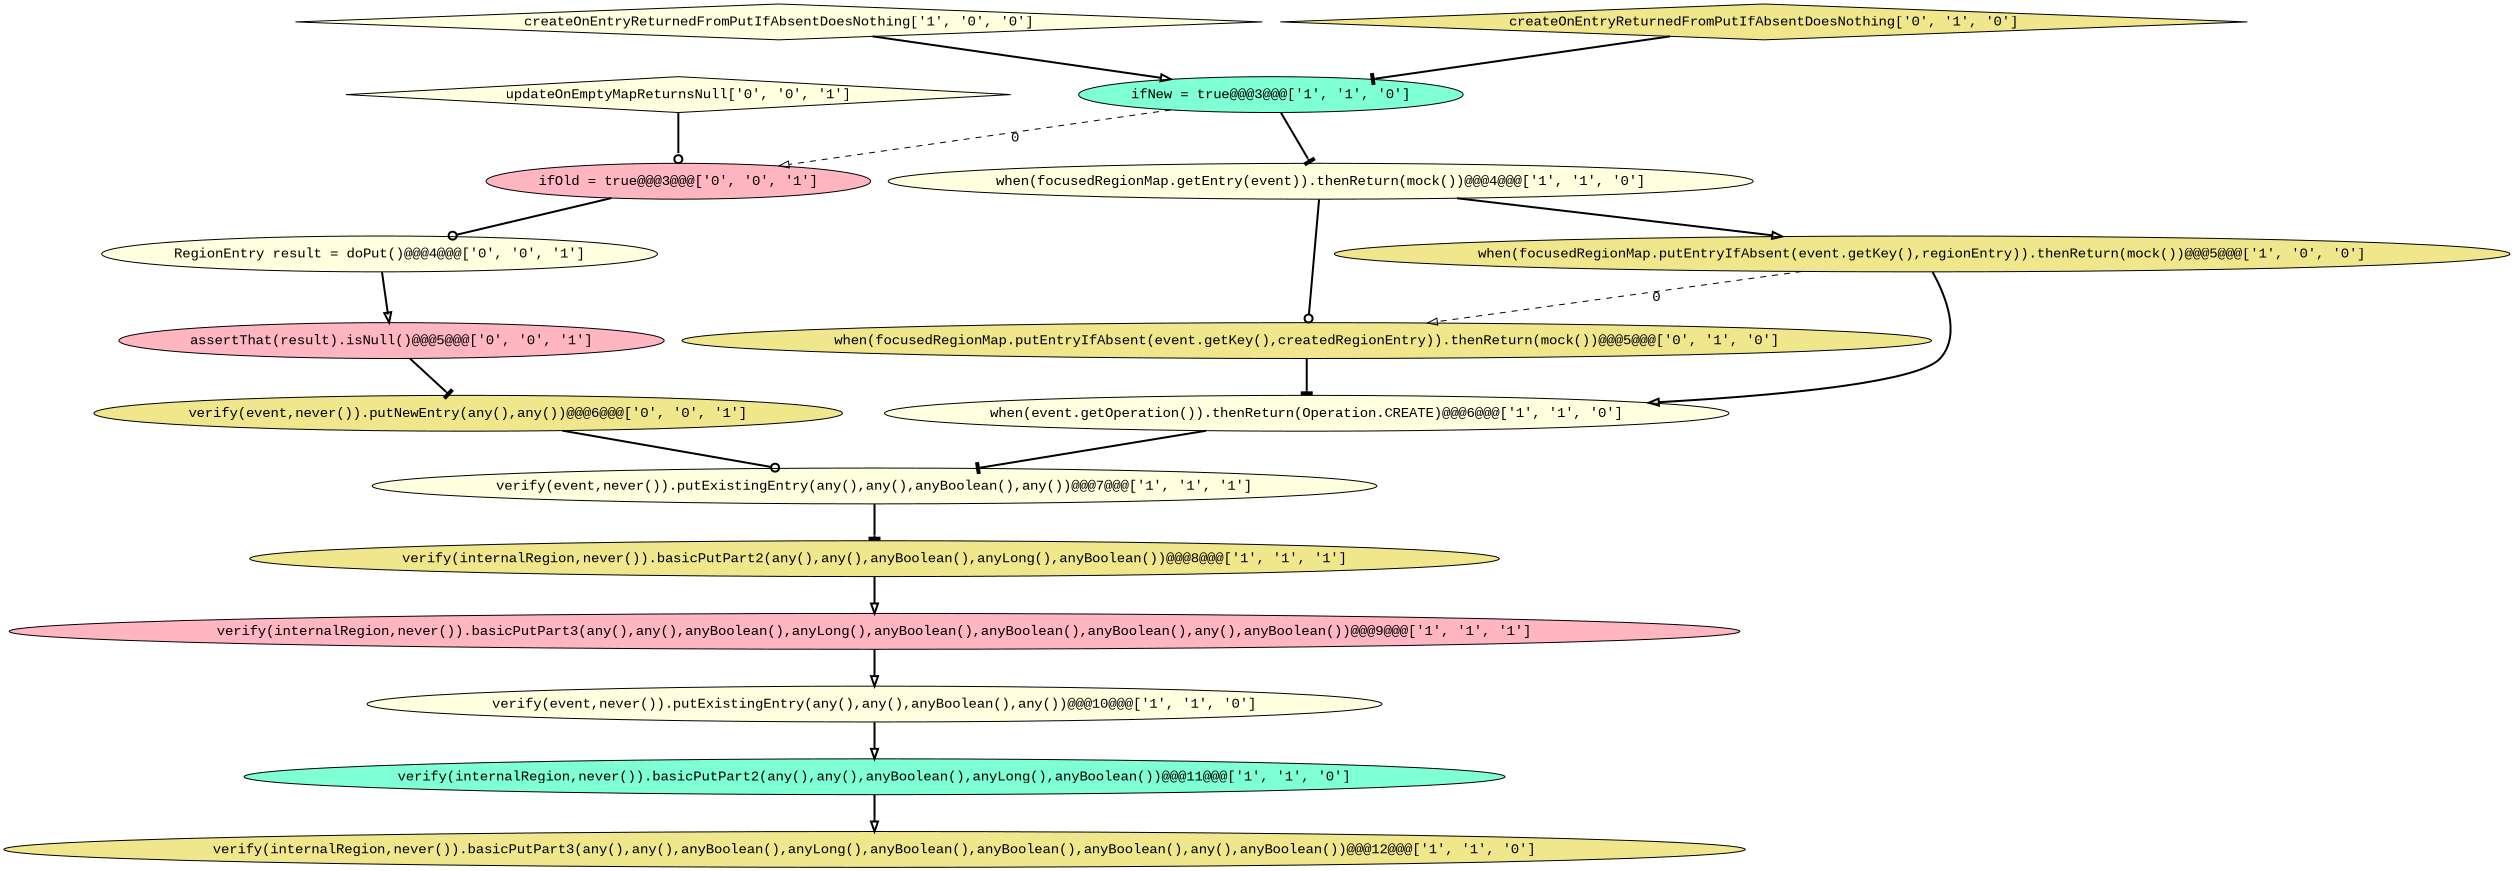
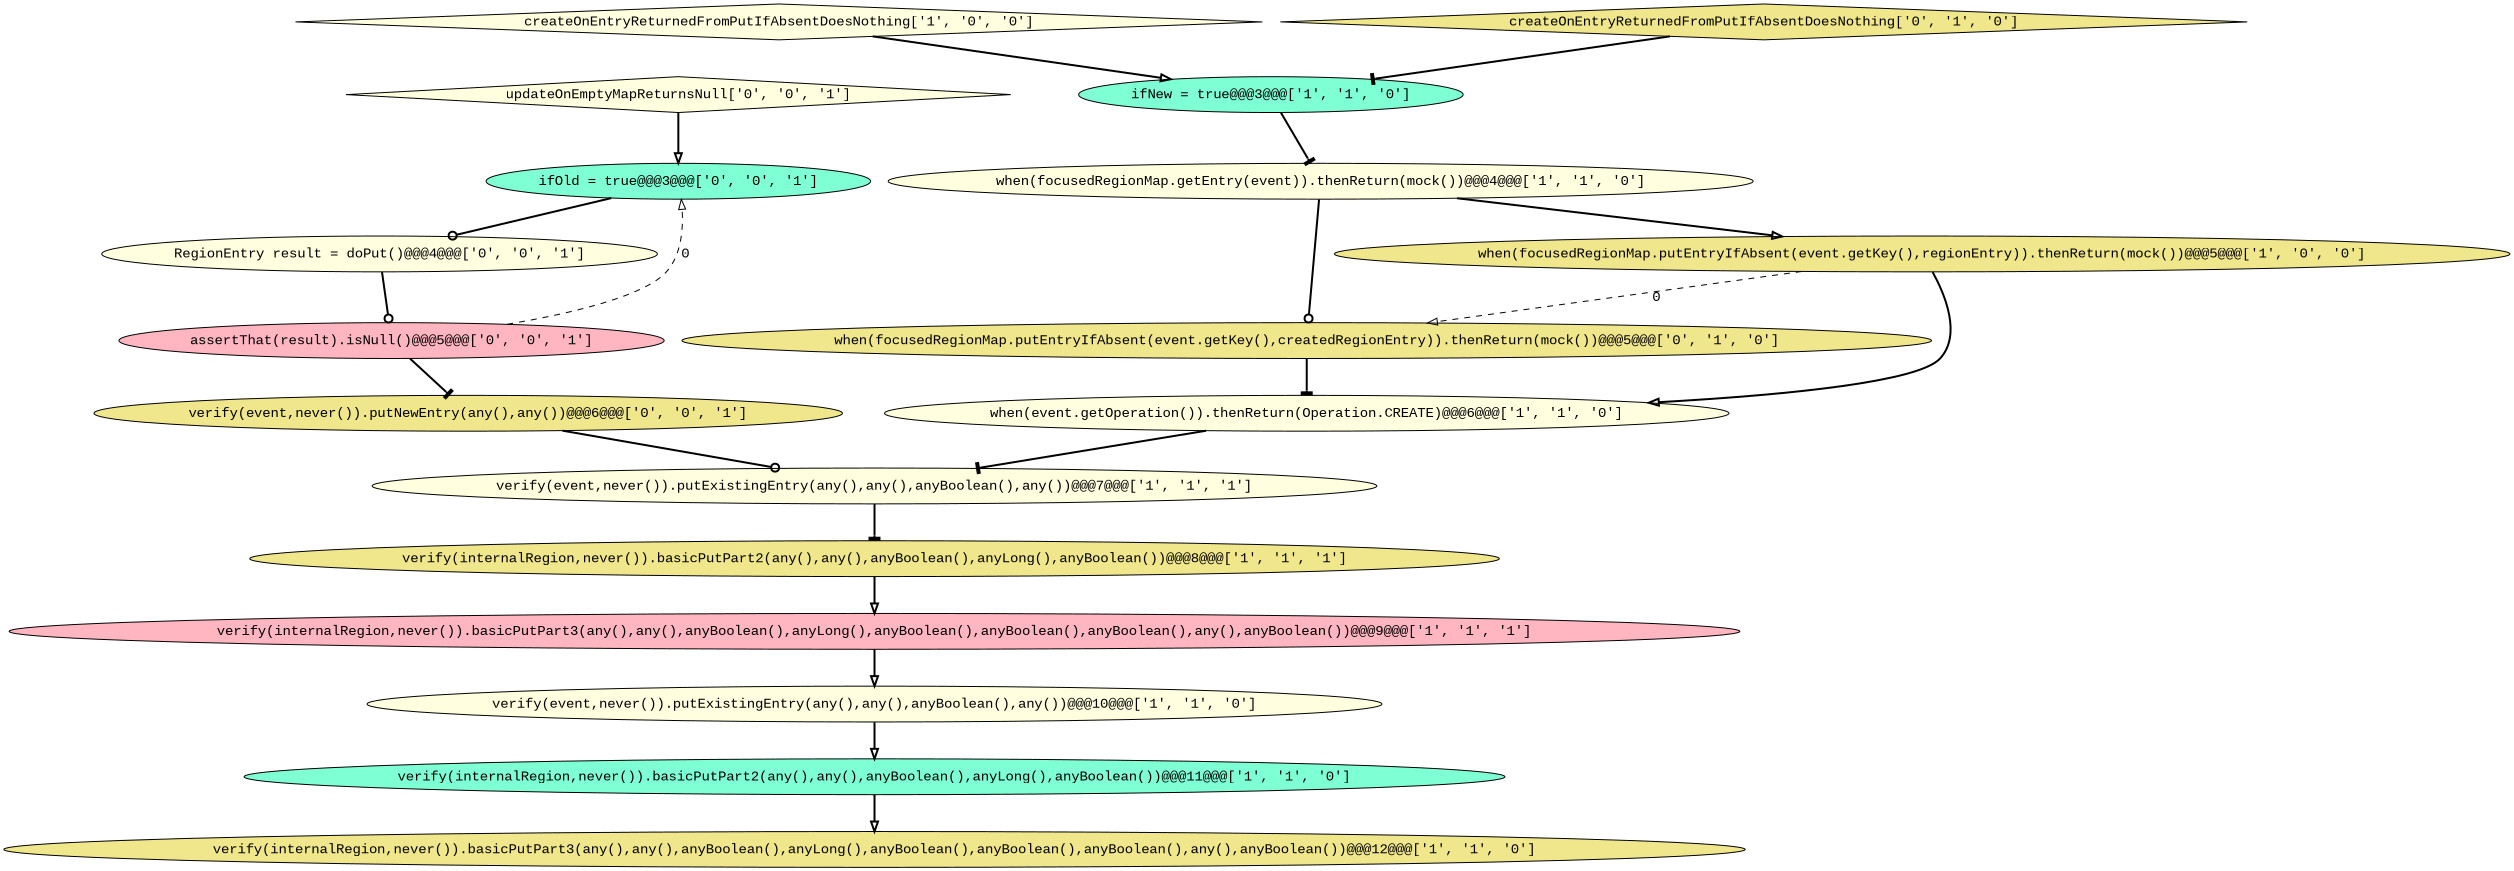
edge "updateOnEmptyMapReturnsNull['0', '0', '1']" -> "ifOld = true@@@3@@@['0', '0', '1']": arrowhead odot -> onormal
edge "ifNew = true@@@3@@@['1', '1', '0']" -> "ifOld = true@@@3@@@['0', '0', '1']": now "assertThat(result).isNull()@@@5@@@['0', '0', '1']" -> "ifOld = true@@@3@@@['0', '0', '1']"
node "ifOld = true@@@3@@@['0', '0', '1']": fillcolor lightpink -> aquamarine
edge "RegionEntry result = doPut()@@@4@@@['0', '0', '1']" -> "assertThat(result).isNull()@@@5@@@['0', '0', '1']": arrowhead onormal -> odot
